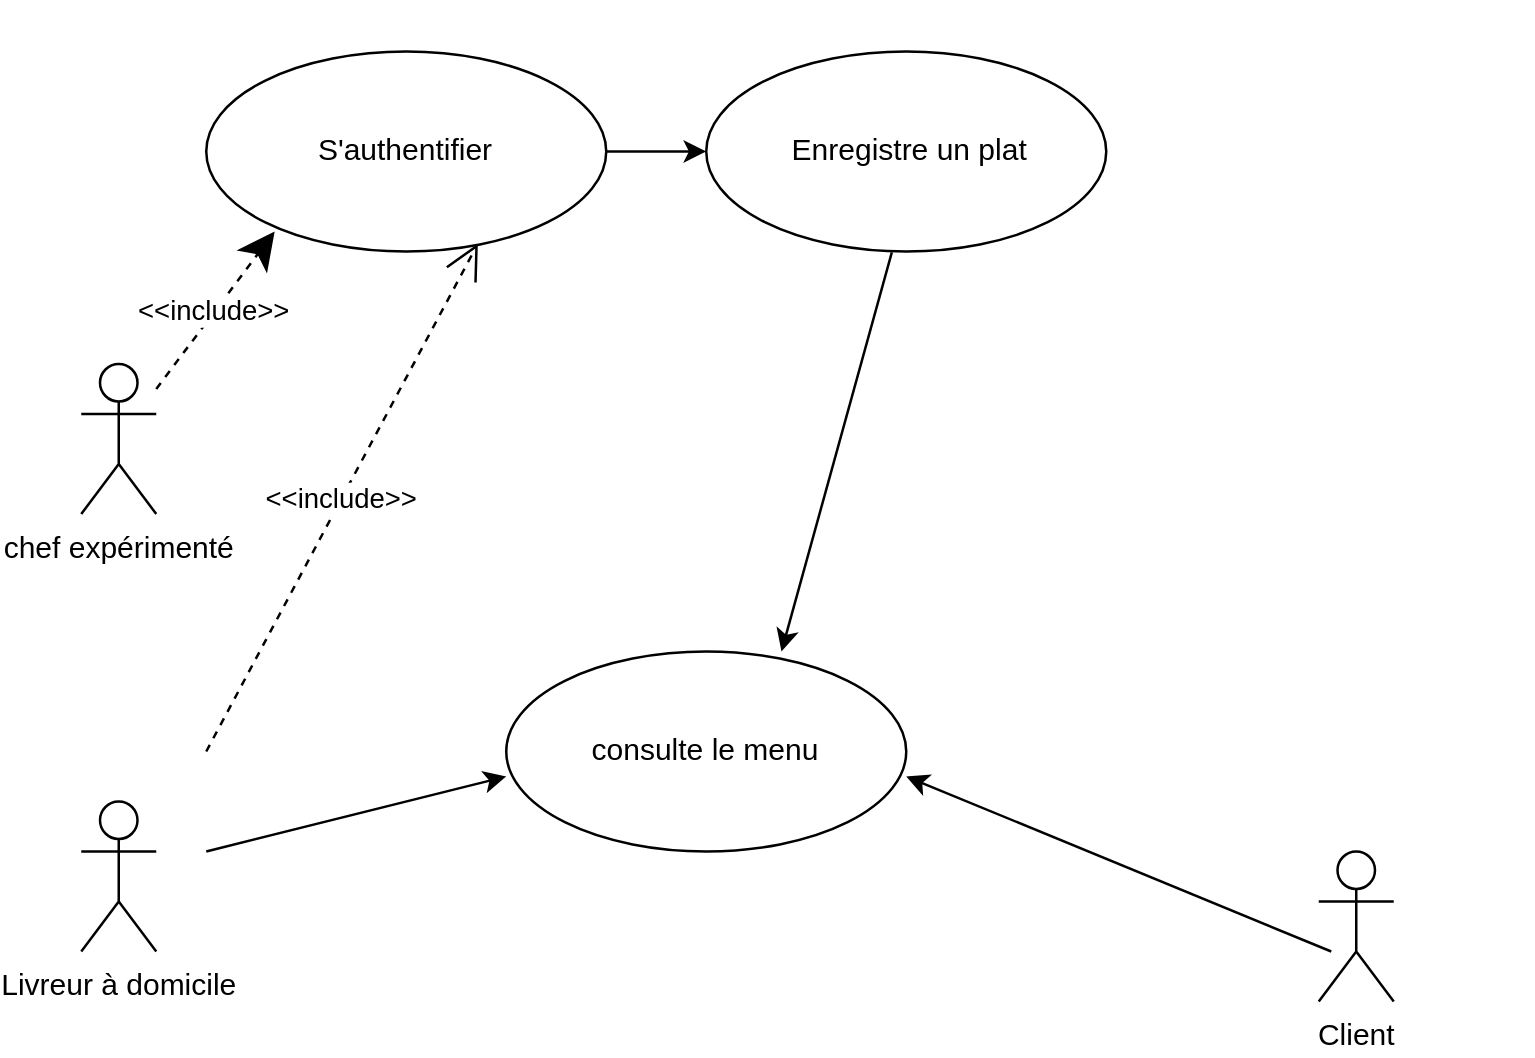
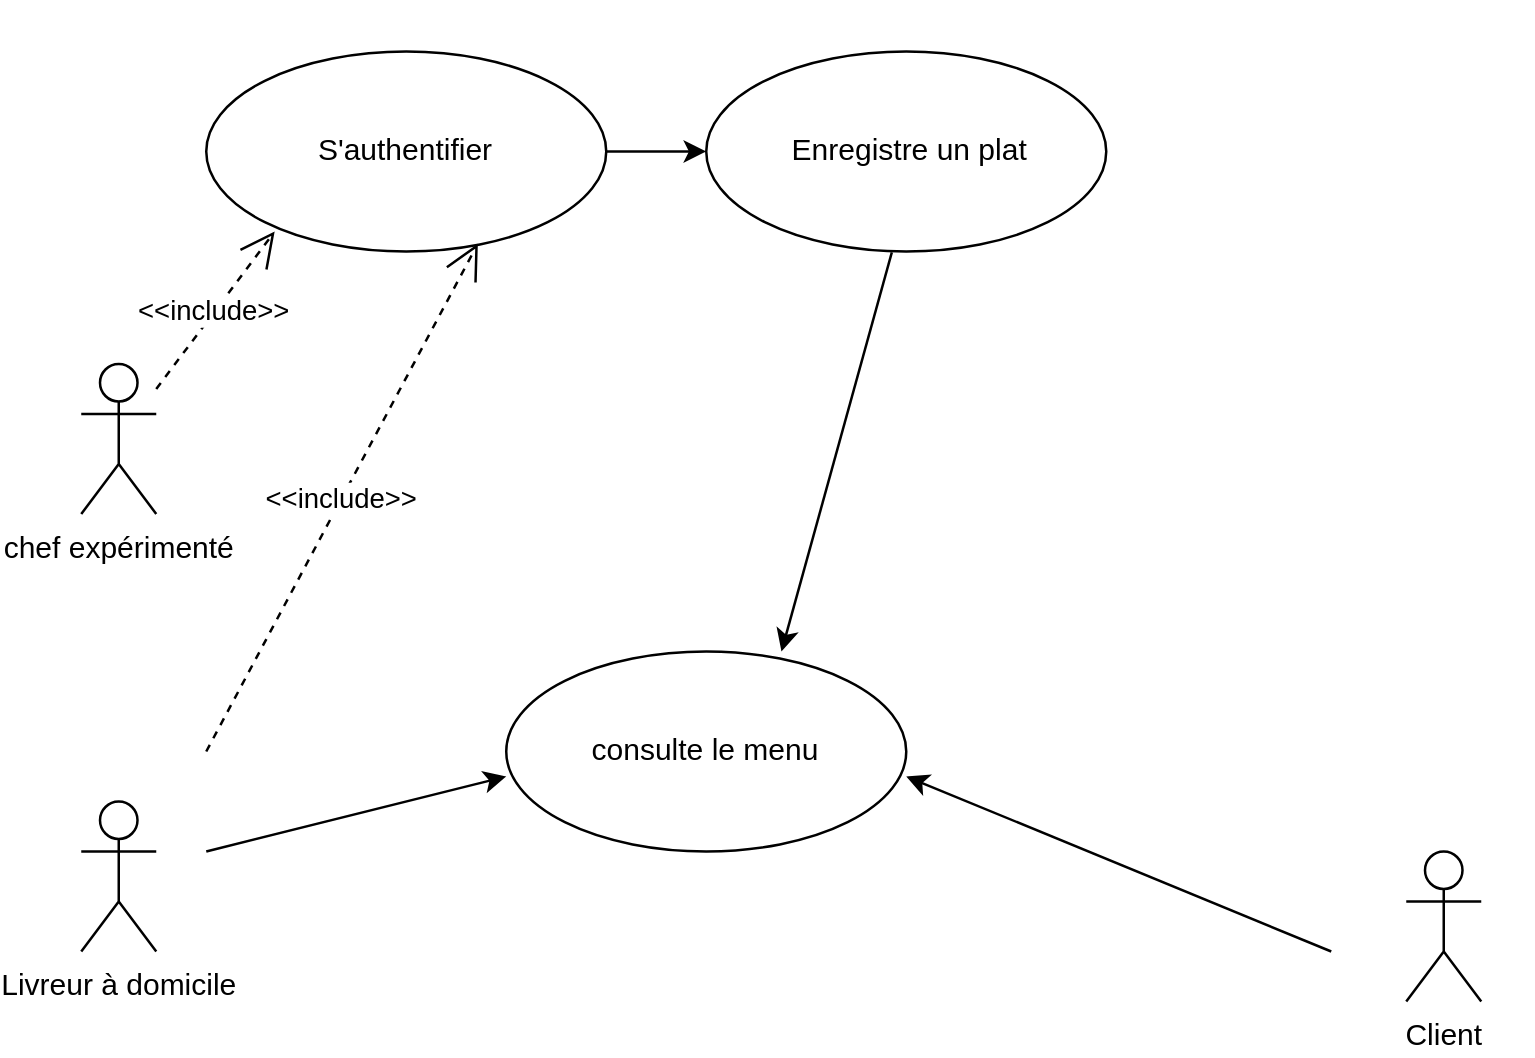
edge "chef expérimenté" -> "S'authentifier": arrowhead classic -> open
node "Client": moved (1356, 926) -> (1444, 926)
